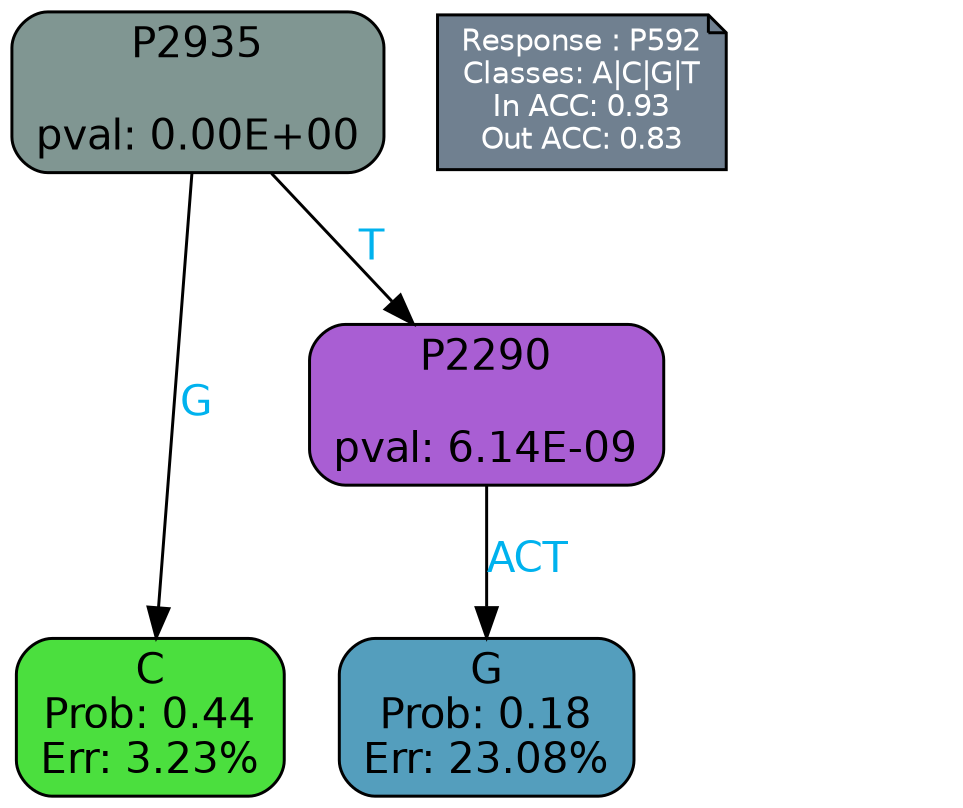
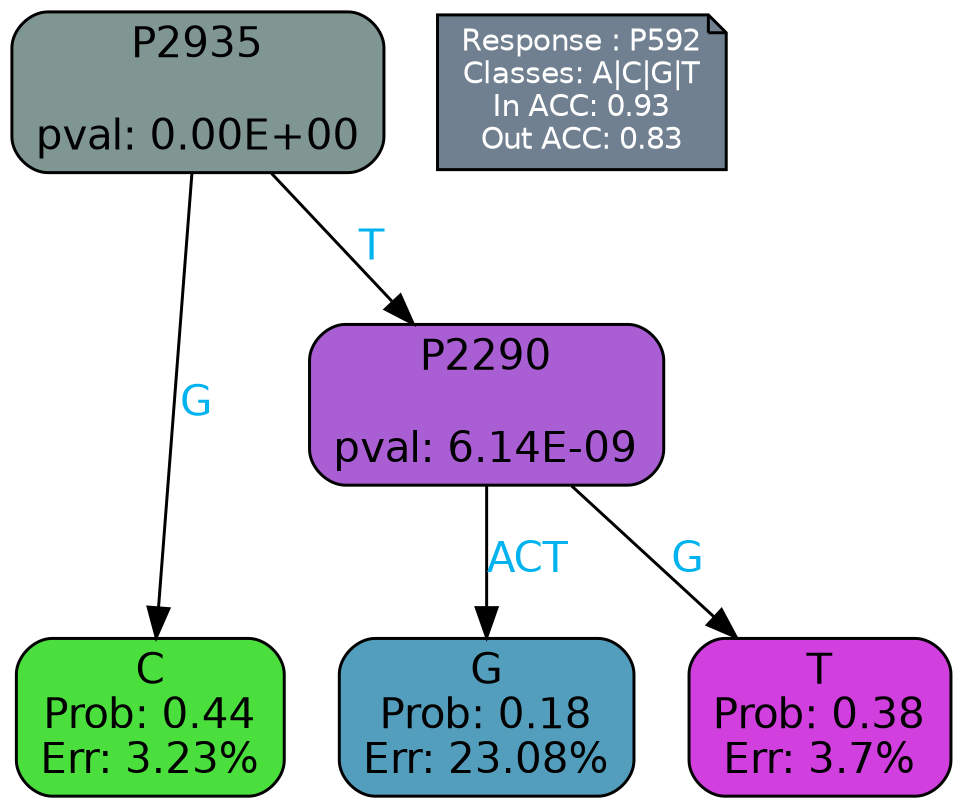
node "T Prob: 0.38 Err: 3.7%": added
